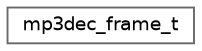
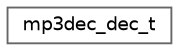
node "mp3dec_frame_t": label "mp3dec_frame_t" -> "mp3dec_dec_t"
